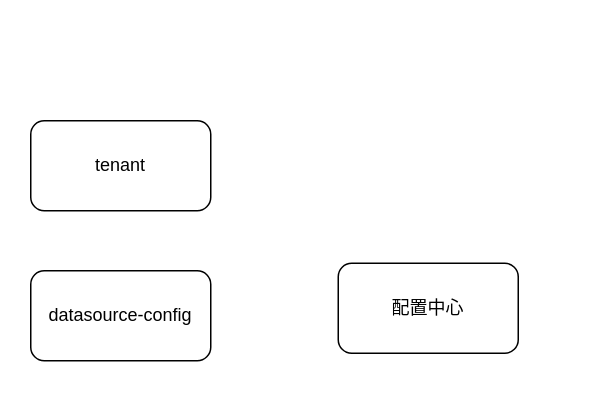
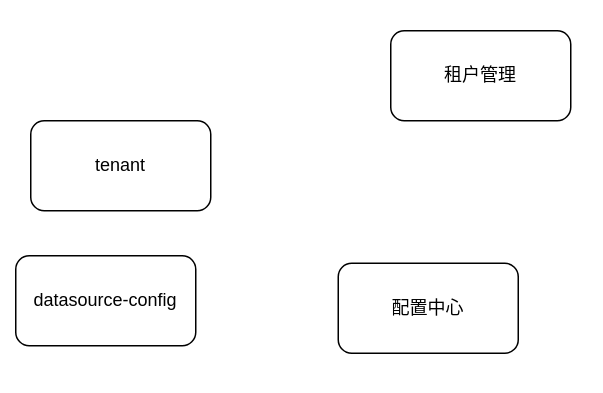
node "租户管理": added
node "datasource-config": moved (121, 316) -> (106, 301)
